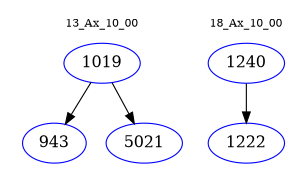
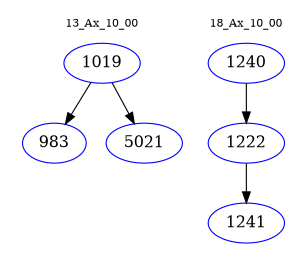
node "943": label "943" -> "983"
node "1241": added
